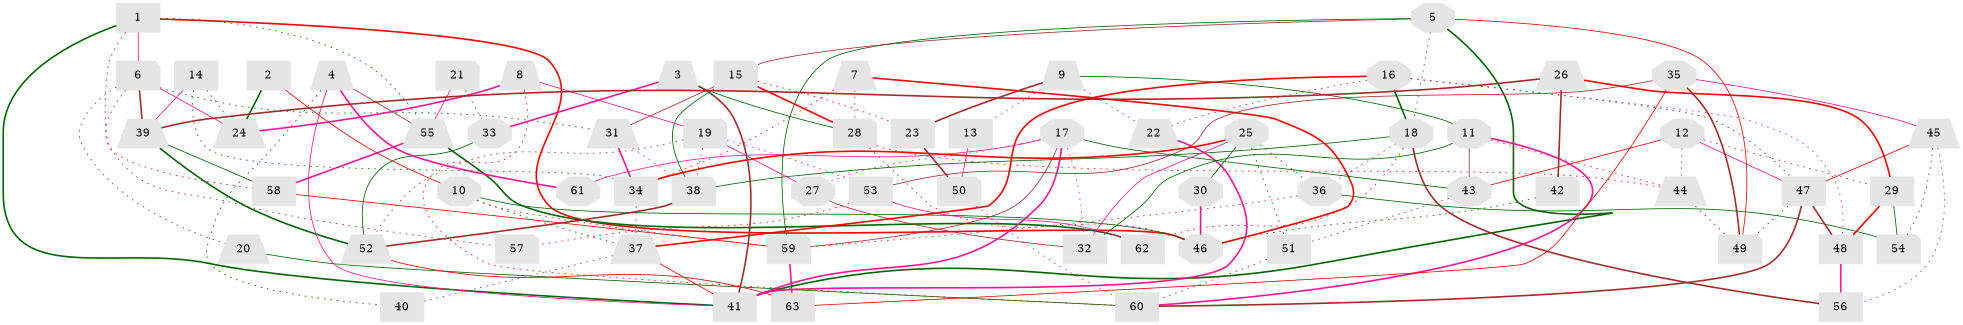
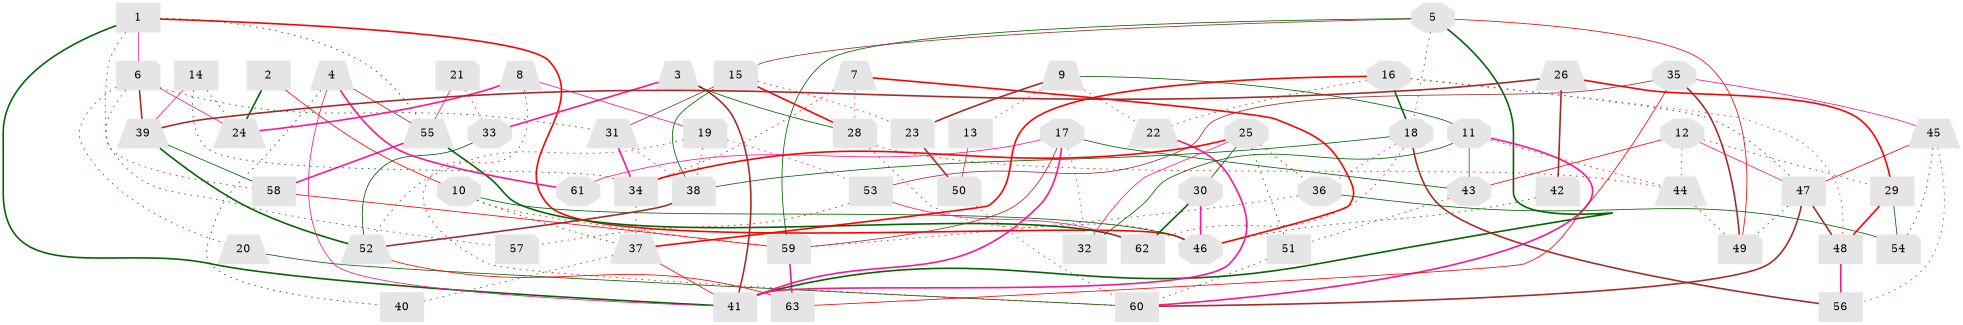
node "27": removed
edge "30" -- "62": added
